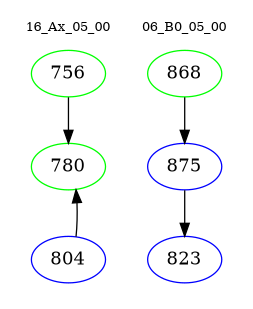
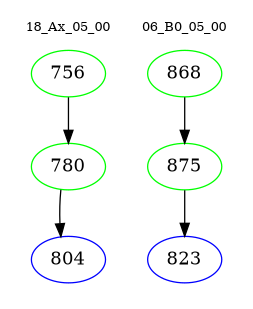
cluster "16_Ax_05_00": label "16_Ax_05_00" -> "18_Ax_05_00"
node "875": color blue -> green
edge "804" -> "780": reversed
